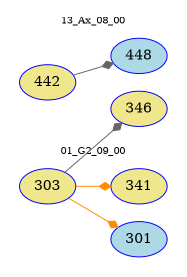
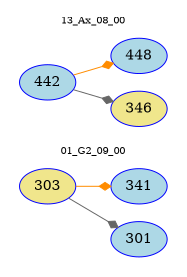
edge "442" -> "448": color gray40 -> darkorange
node "442": fillcolor khaki -> lightblue
edge "303" -> "346": now "442" -> "346"
node "341": fillcolor khaki -> lightblue
edge "303" -> "301": color darkorange -> gray40
